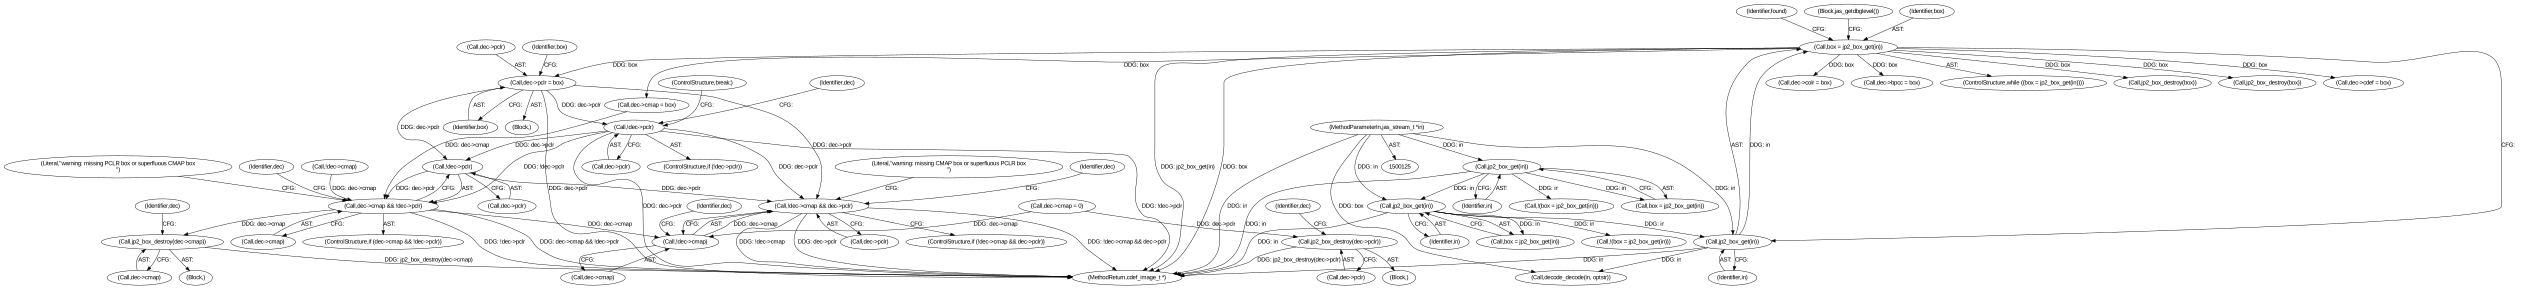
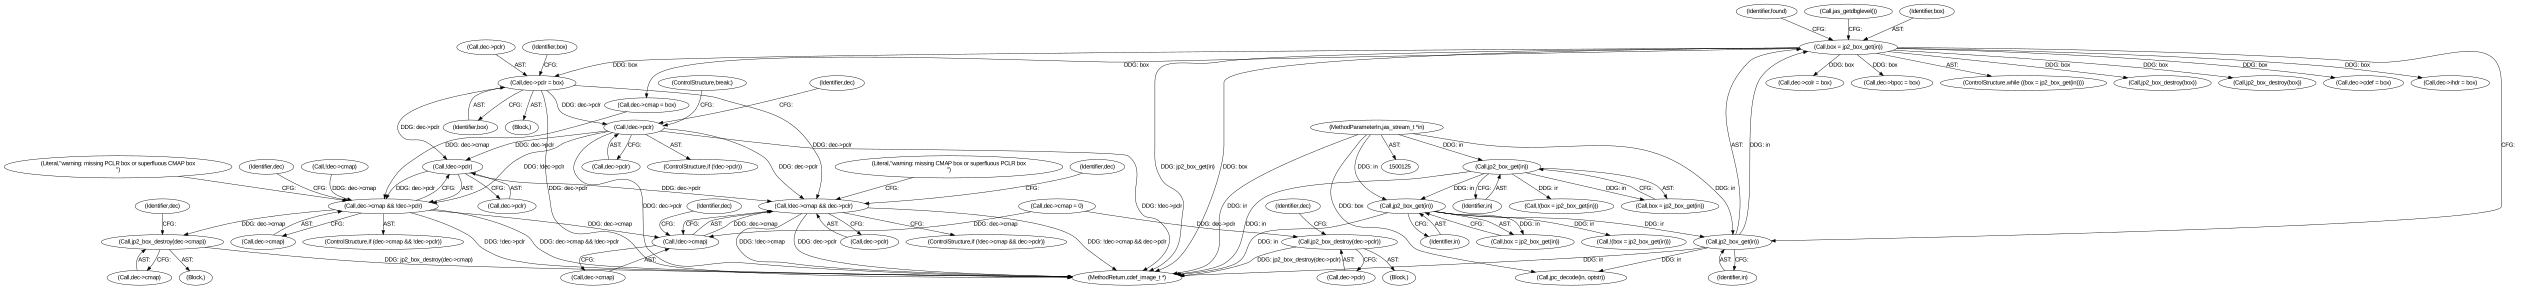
node "(Block,jas_getdbglevel())": label "(Block,jas_getdbglevel())" -> "(Call,jas_getdbglevel())"
node "(Call,dec->ihdr = box)": added
node "(Call,decode_decode(in, optstr))": label "(Call,decode_decode(in, optstr))" -> "(Call,jpc_decode(in, optstr))"
